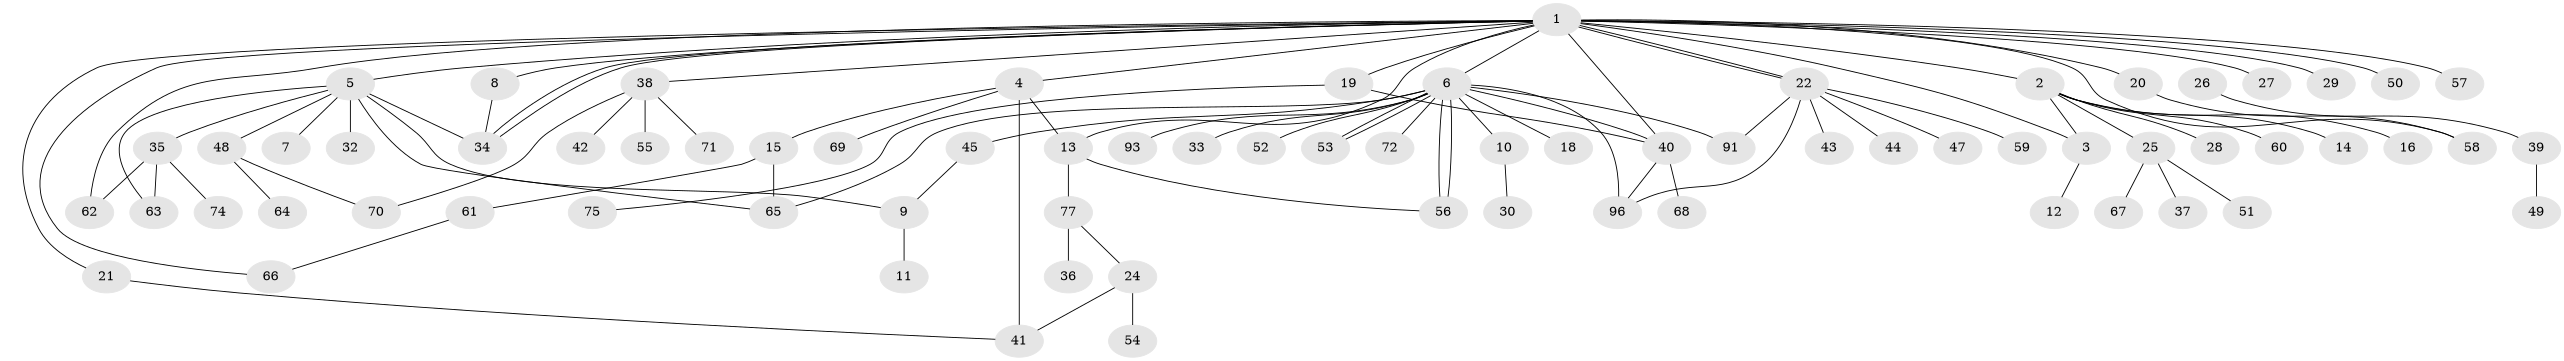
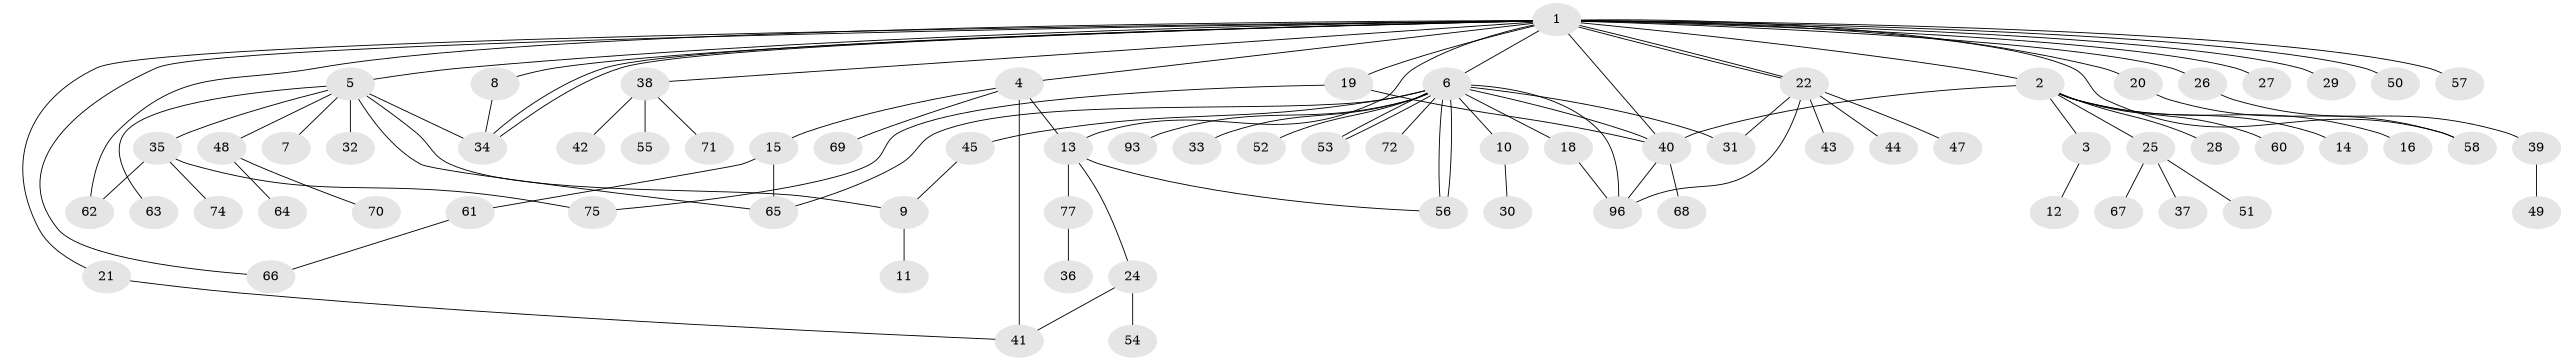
edge "1" -- "3": now "1" -- "26"
edge "2" -- "40": added
node "91": label "91" -> "31"
node "59": removed
edge "38" -- "70": removed
edge "35" -- "63": now "35" -- "75"
edge "18" -- "96": added
edge "77" -- "24": now "13" -- "24"
